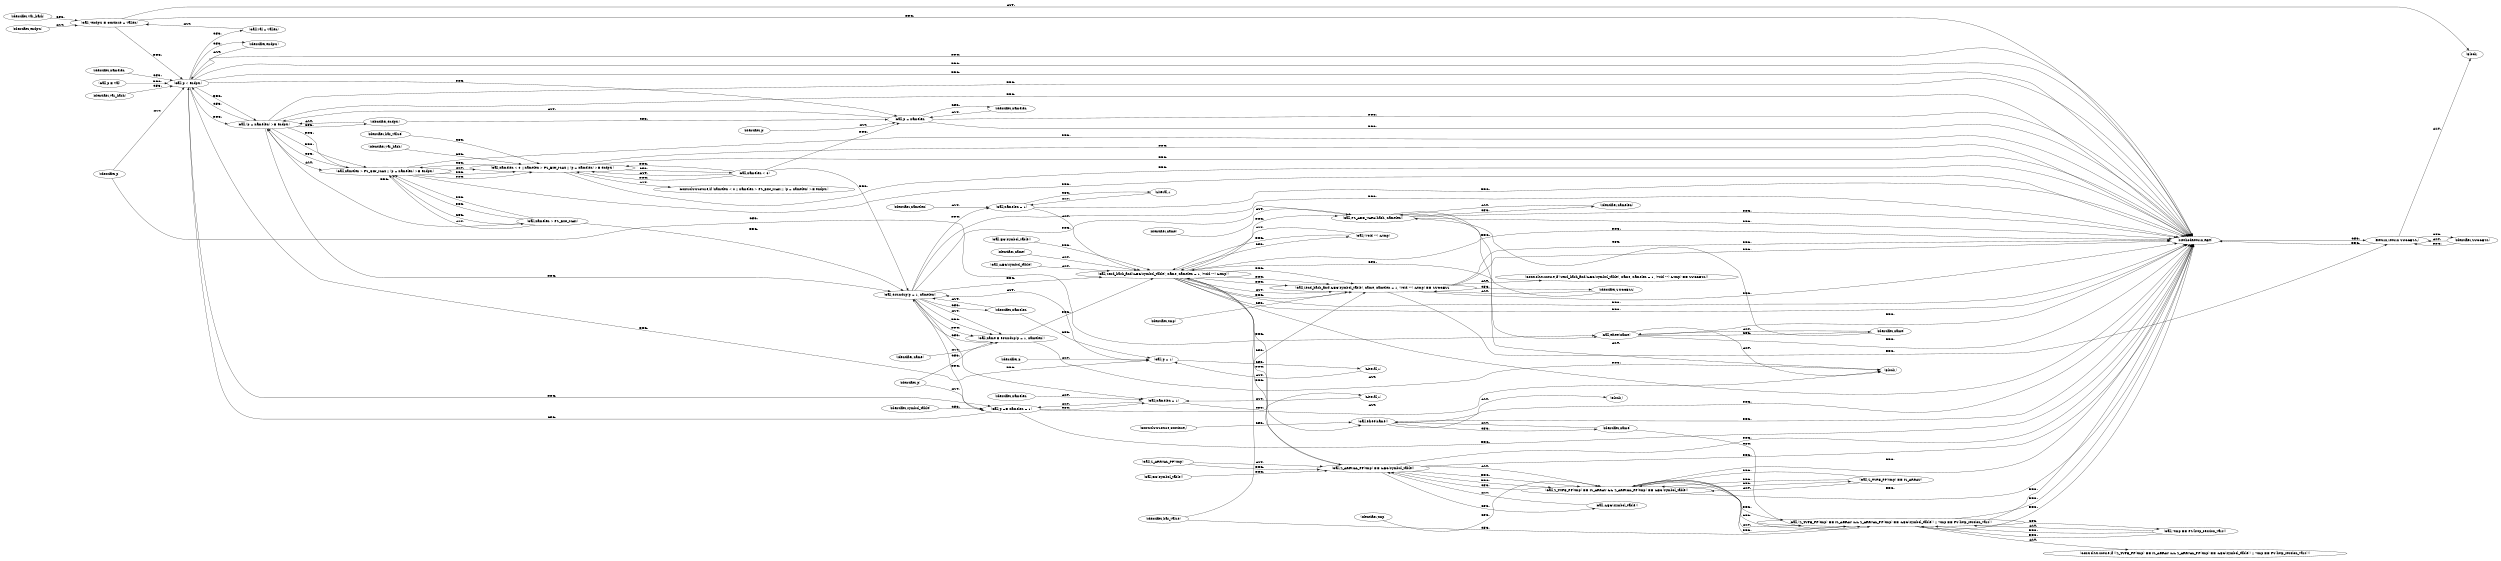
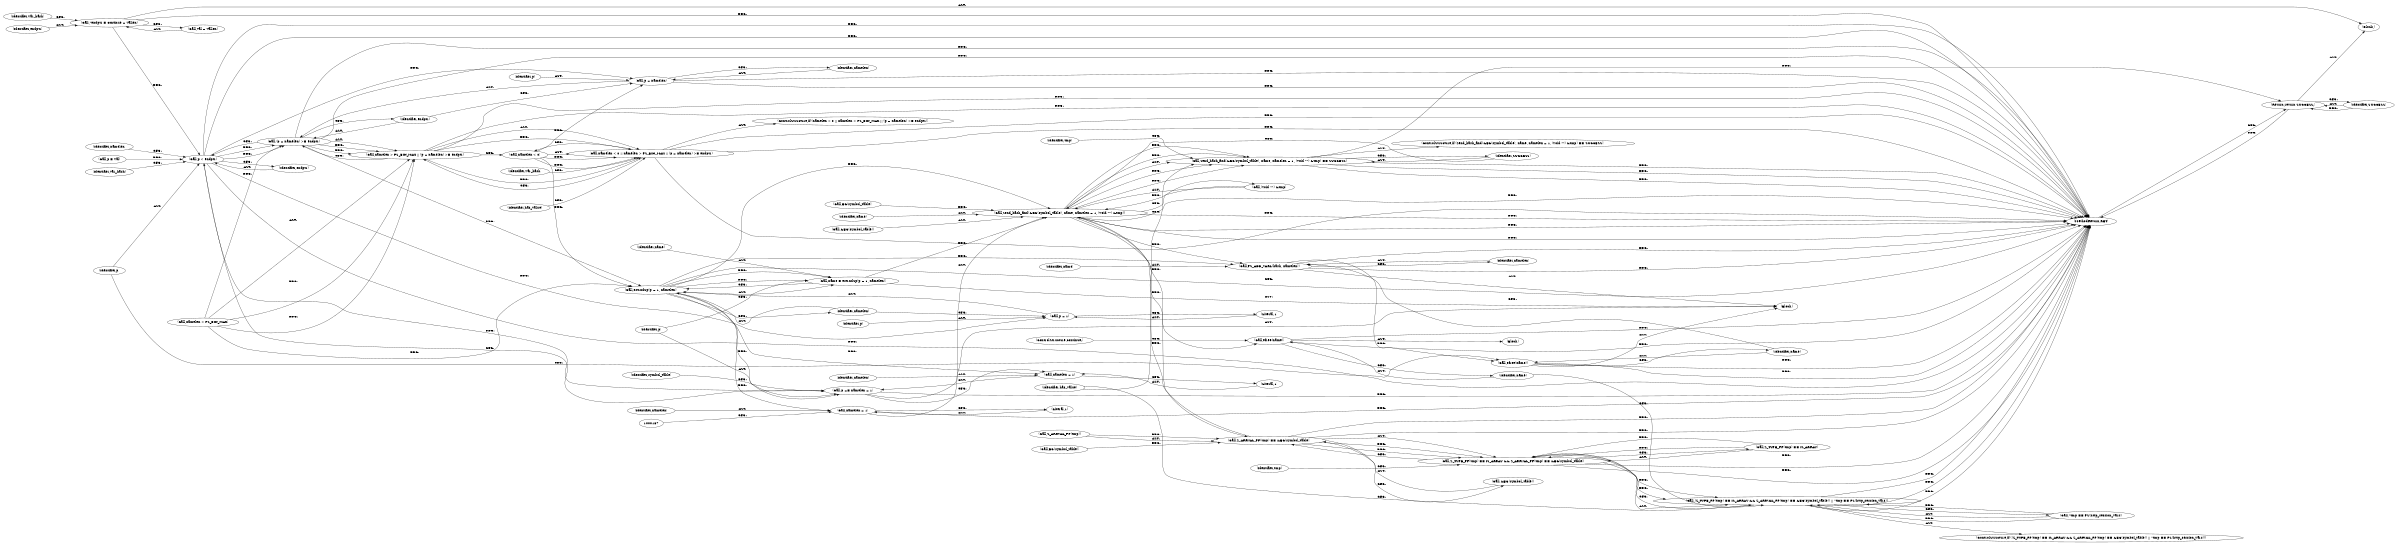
edge "(Call,p < endptr)" -> "(Call,val + vallen)": now "(Call,*endptr = continue + vallen)" -> "(Call,val + vallen)"
edge "(Call,estrndup(p + 1, namelen))" -> "(MethodReturn,RET)": label "DDG: " -> "CFG: "
edge "(Call,namelen > PS_BIN_MAX || (p + namelen) >= endptr)" -> "(Call,namelen > PS_BIN_MAX)": now "(Call,namelen > PS_BIN_MAX || (p + namelen) >= endptr)" -> "(Call,namelen < 0)"
node "1000187": added
